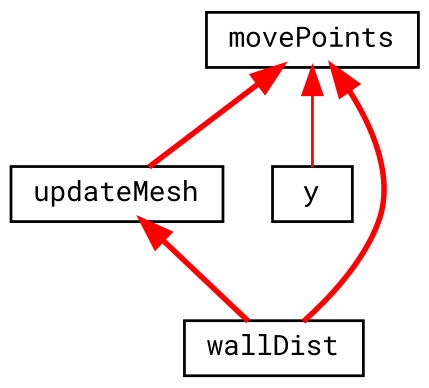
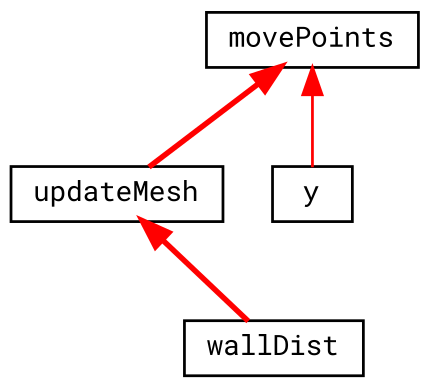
edge "wallDist" -> "movePoints": removed
